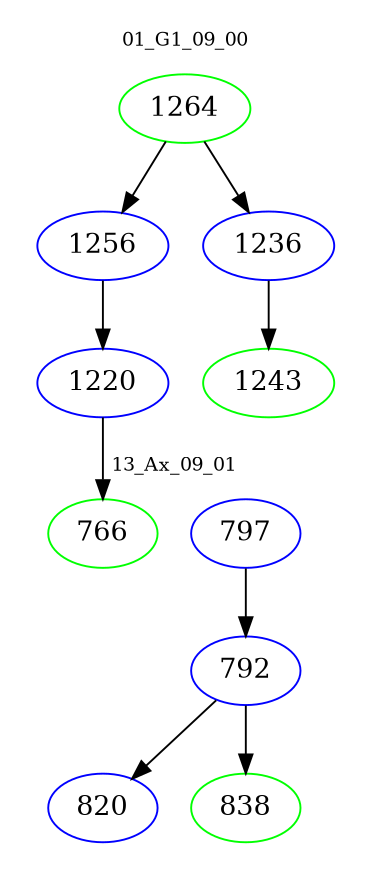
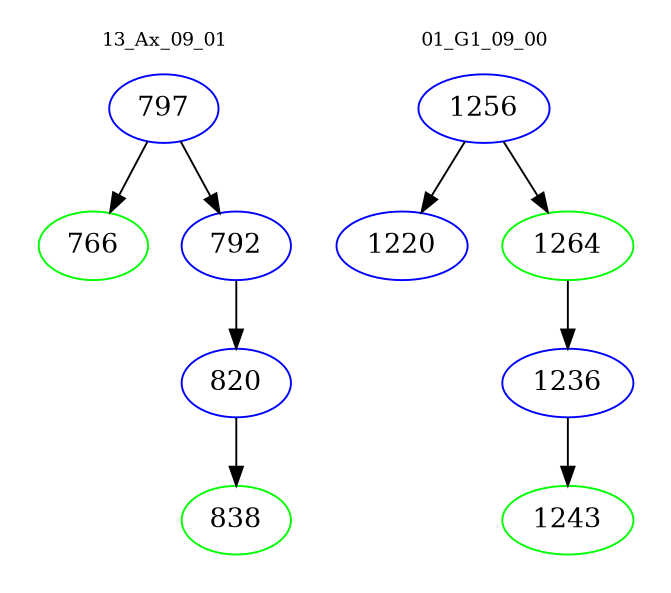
edge "1264" -> "1256": reversed
edge "1220" -> "766": now "797" -> "766"
edge "792" -> "838": now "820" -> "838"
